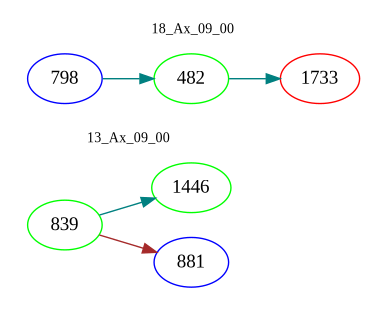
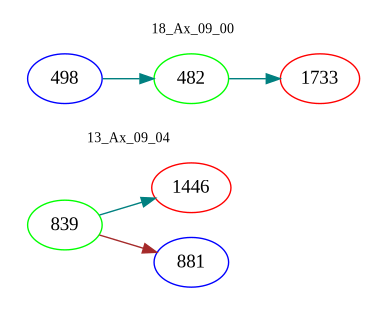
node "798": label "798" -> "498"
cluster "13_Ax_09_00": label "13_Ax_09_00" -> "13_Ax_09_04"
node "1446": color green -> red
